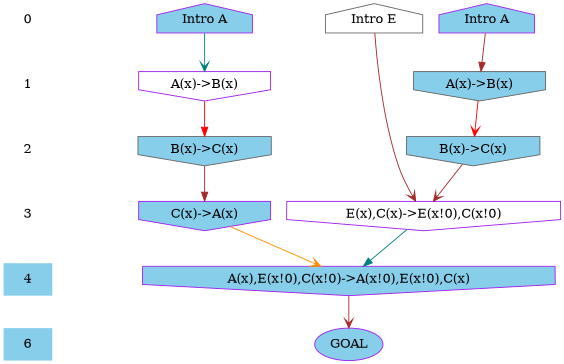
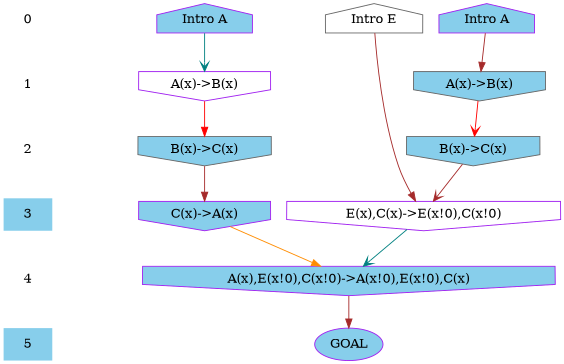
edge "Intro E" -> "E(x),C(x)->E(x!0),C(x!0)": arrowhead vee -> normal
node "3": fillcolor white -> skyblue
edge "C(x)->A(x)" -> "A(x),E(x!0),C(x!0)->A(x!0),E(x!0),C(x)": arrowhead vee -> normal
edge "E(x),C(x)->E(x!0),C(x!0)" -> "A(x),E(x!0),C(x!0)->A(x!0),E(x!0),C(x)": arrowhead normal -> vee
node "4": fillcolor skyblue -> white
edge "A(x),E(x!0),C(x!0)->A(x!0),E(x!0),C(x)" -> "GOAL": arrowhead vee -> normal
node "6": label "6" -> "5"
